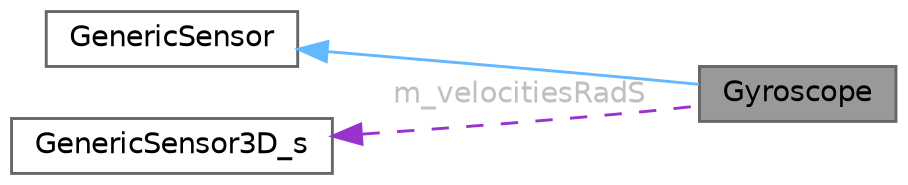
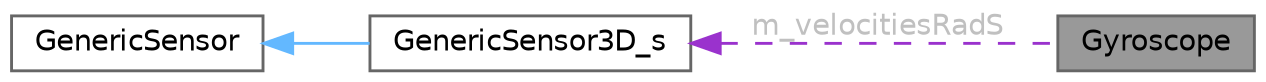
edge "Gyroscope" -> "GenericSensor": now "GenericSensor3D_s" -> "GenericSensor"
